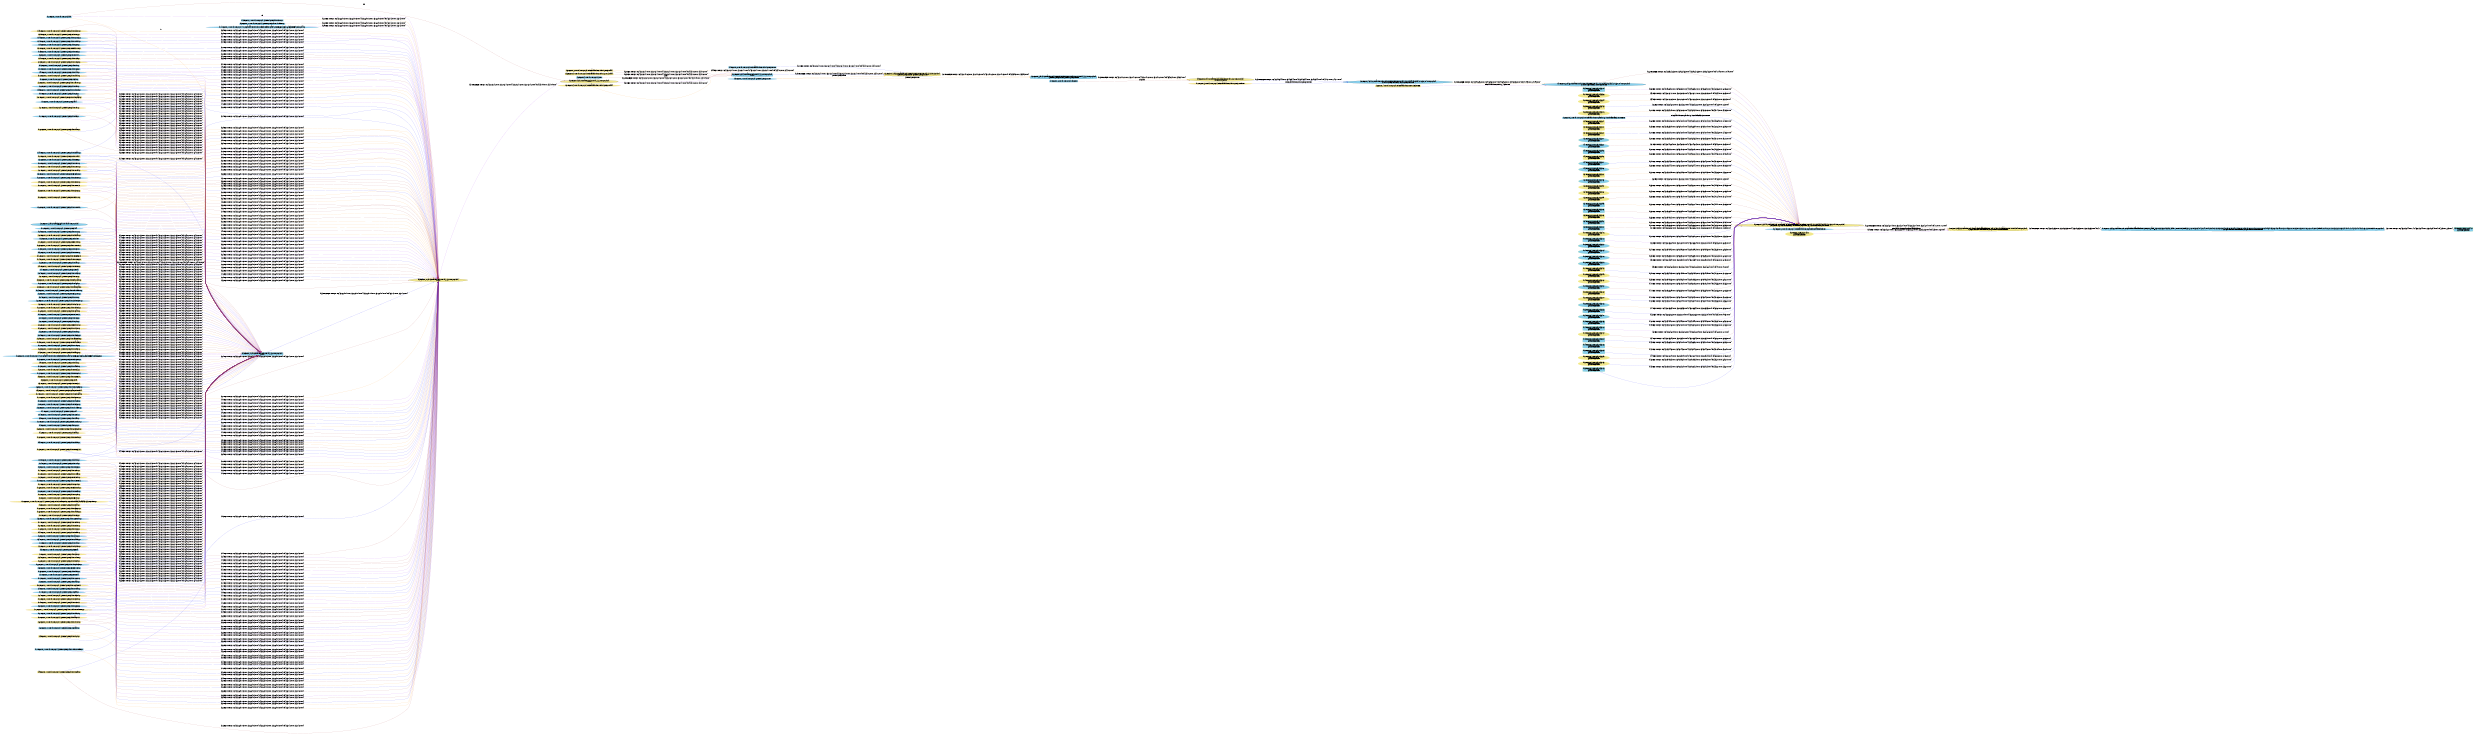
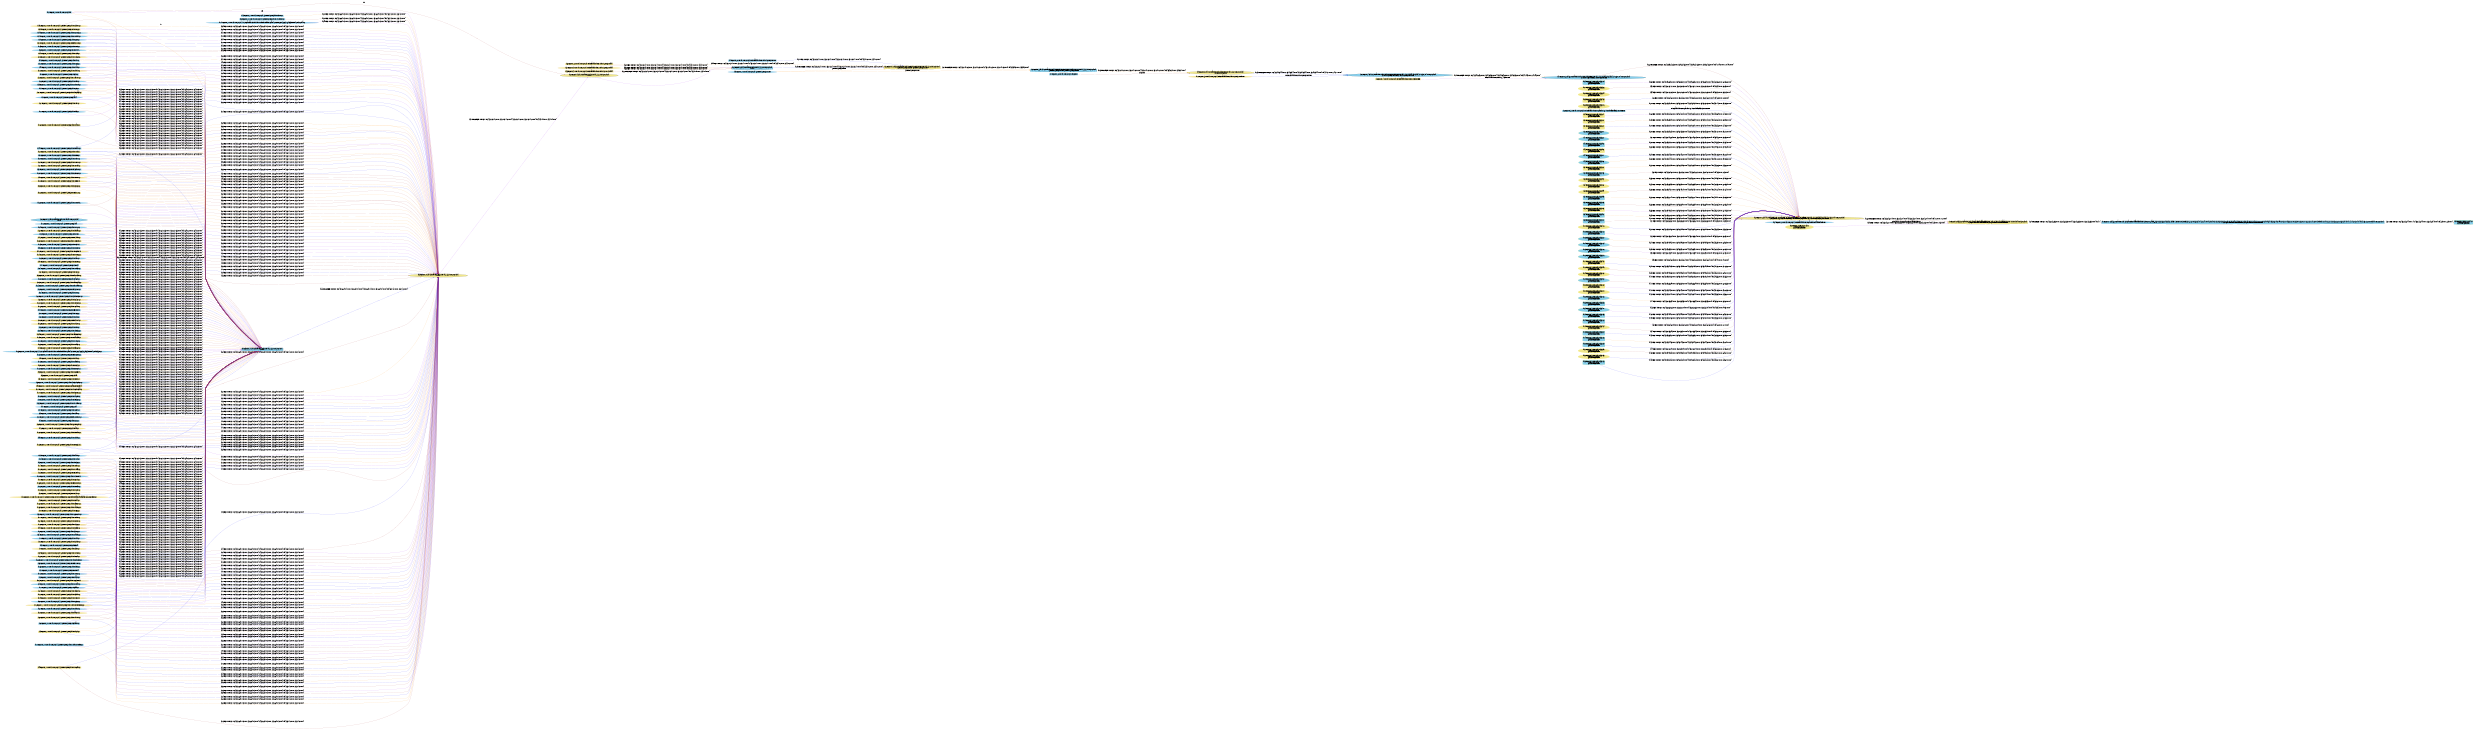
node "id:58 HopCount: -9 owner uid: owner group id: System": removed
